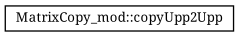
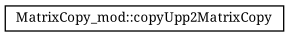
node "MatrixCopy_mod::copyUpp2Upp": label "MatrixCopy_mod::copyUpp2Upp" -> "MatrixCopy_mod::copyUpp2MatrixCopy"
